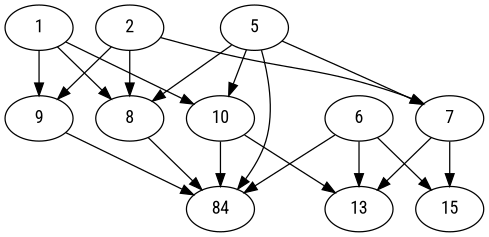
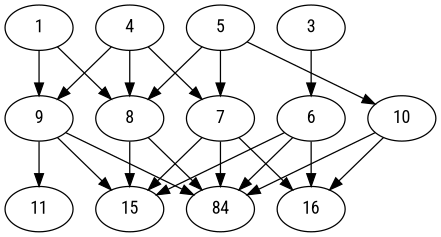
node "2": label "2" -> "4"
node "3": added
edge "1" -> "10": removed
edge "5" -> "84": now "7" -> "84"
edge "8" -> "15": added
edge "9" -> "15": added
node "11": added
node "13": label "13" -> "16"
